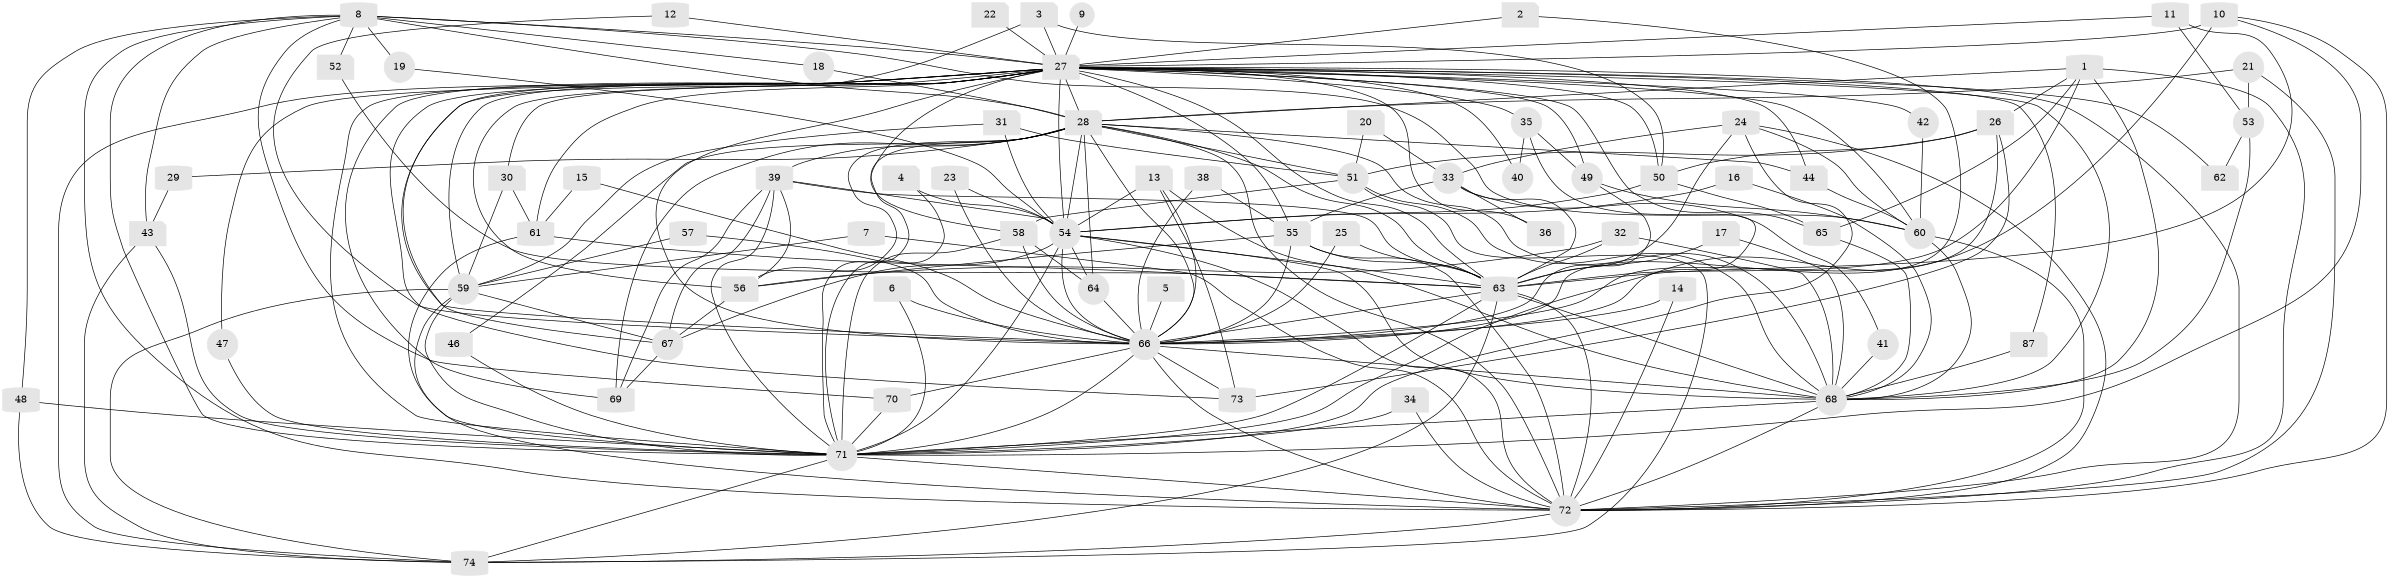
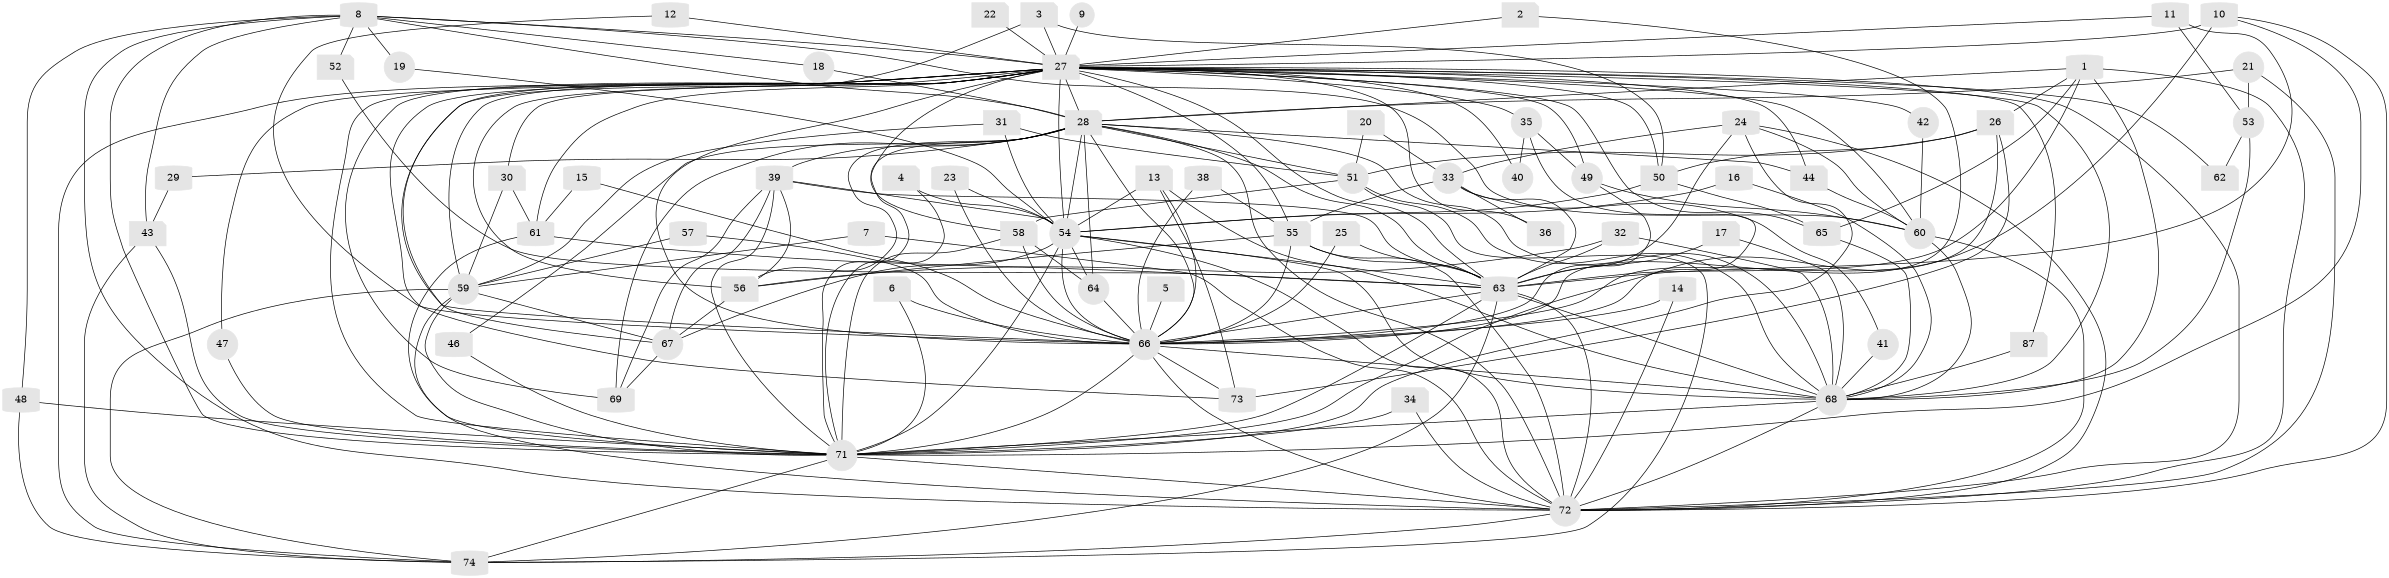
node "70": removed
